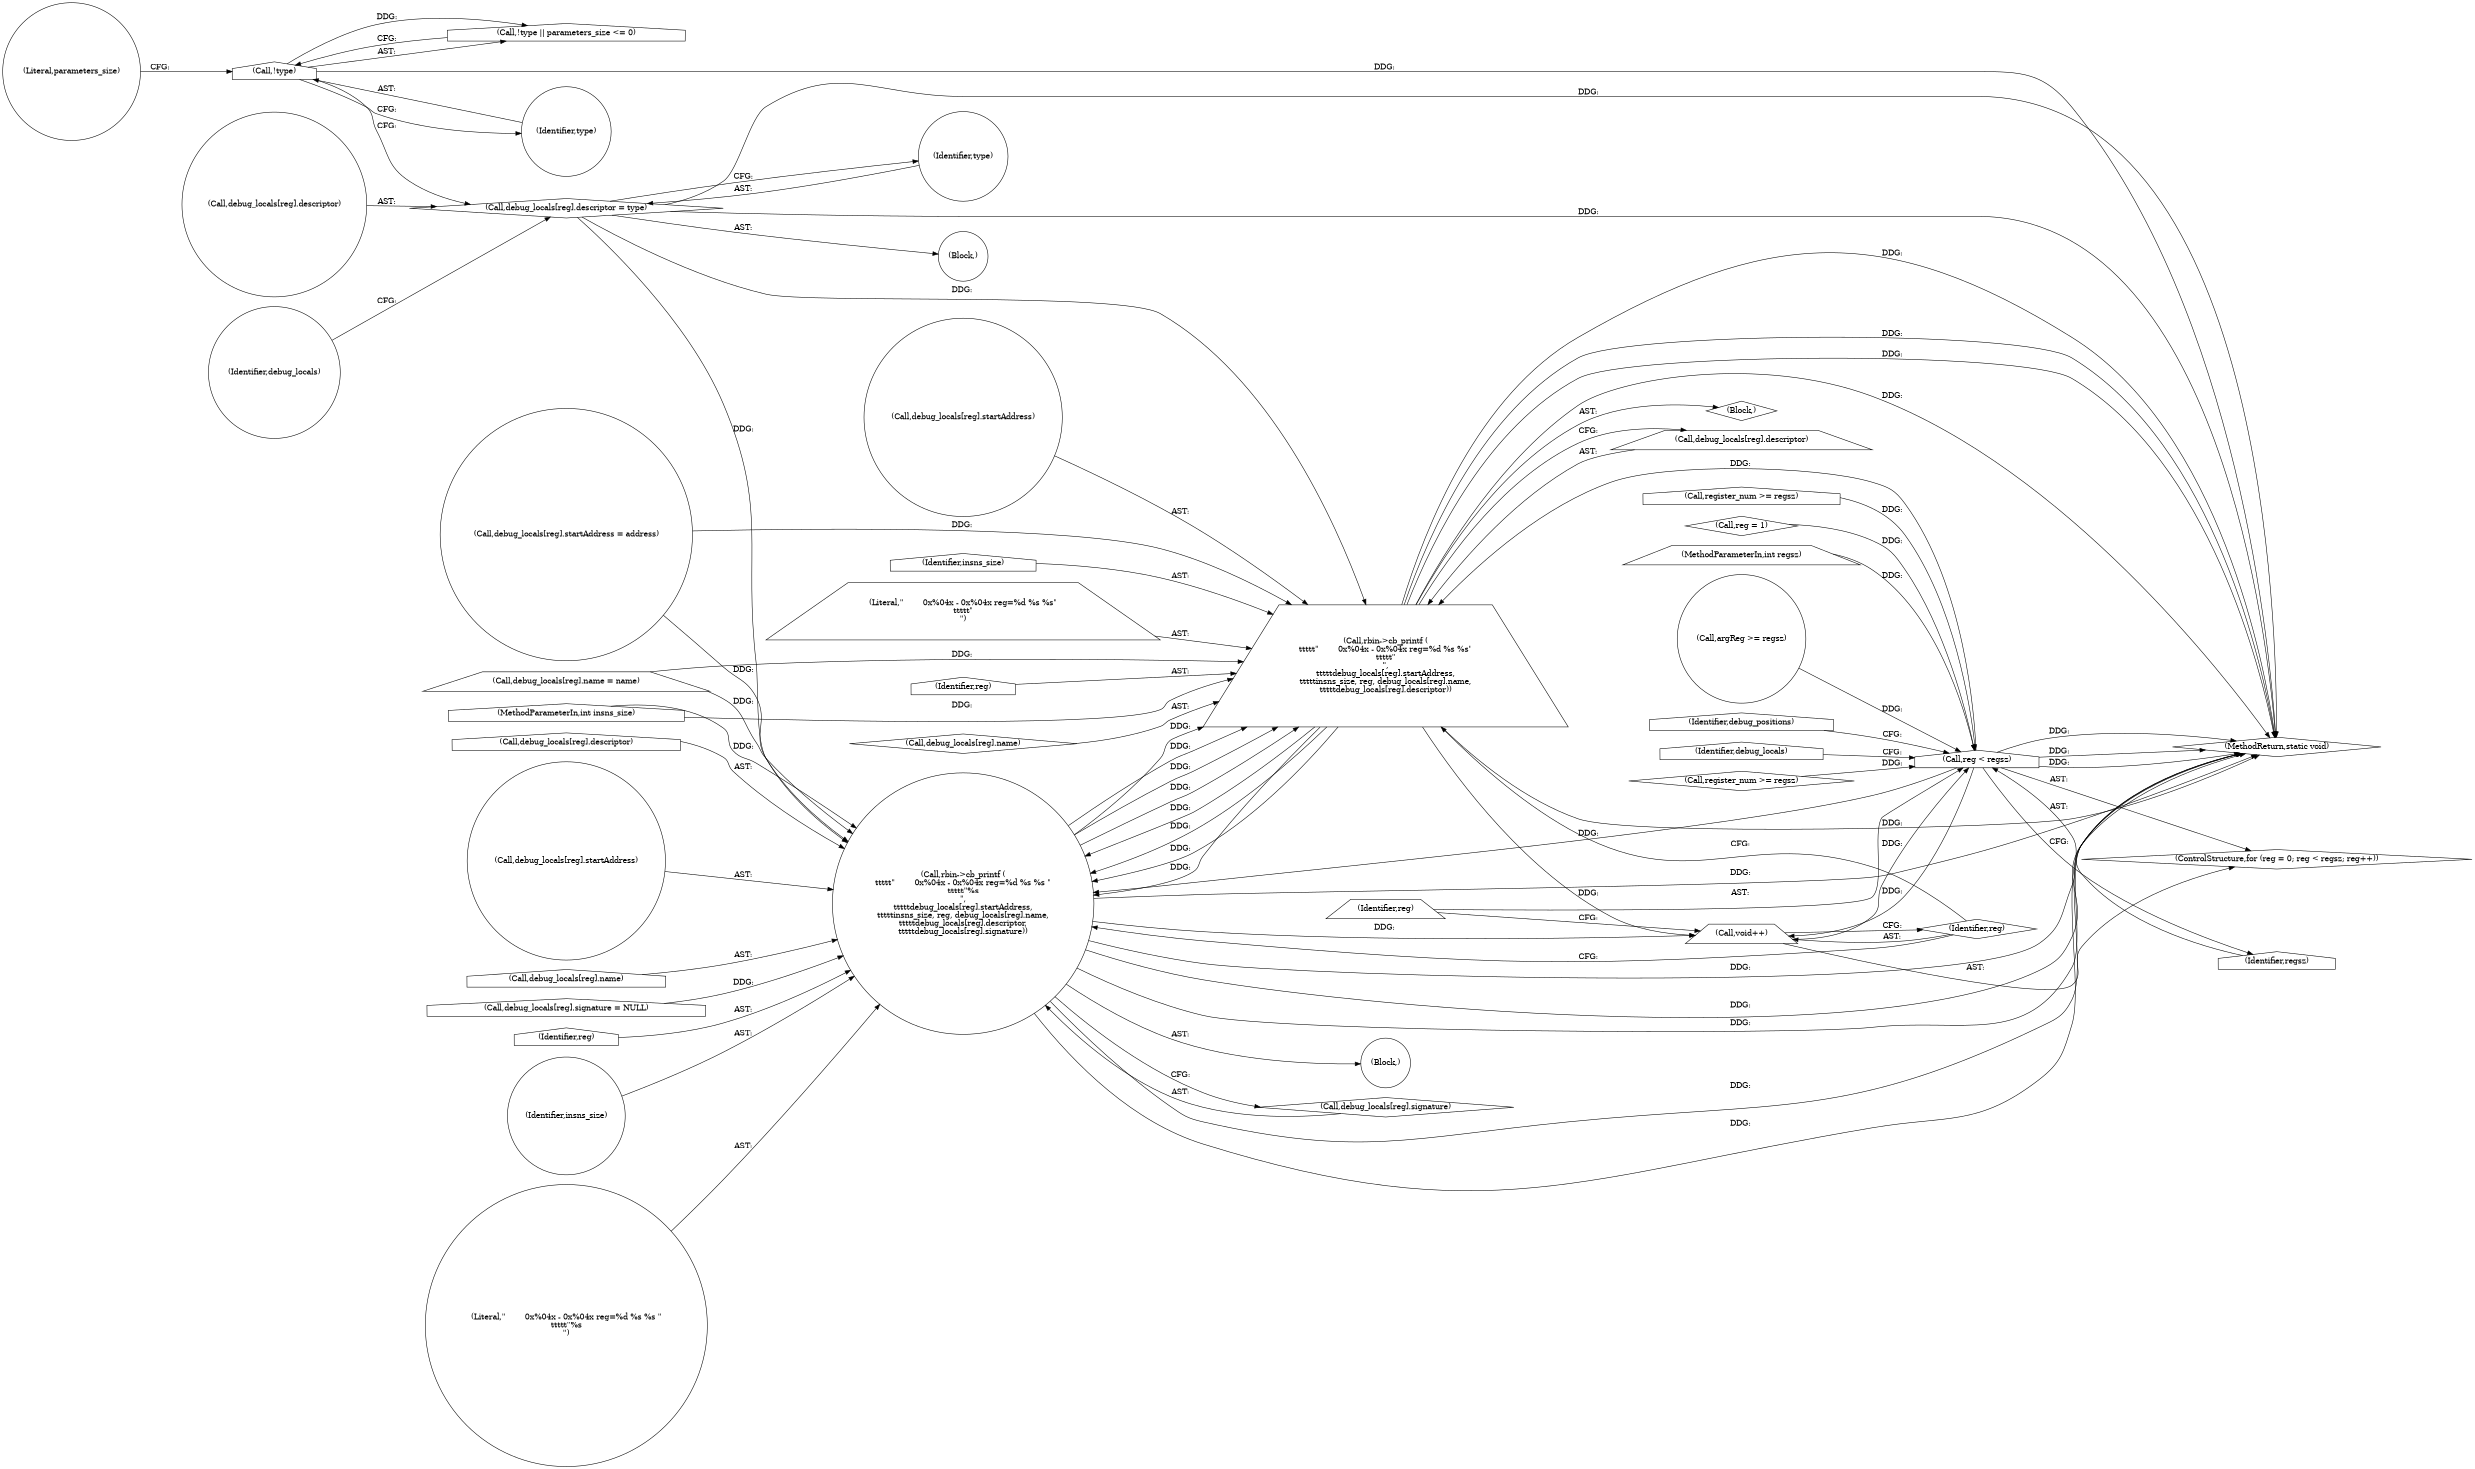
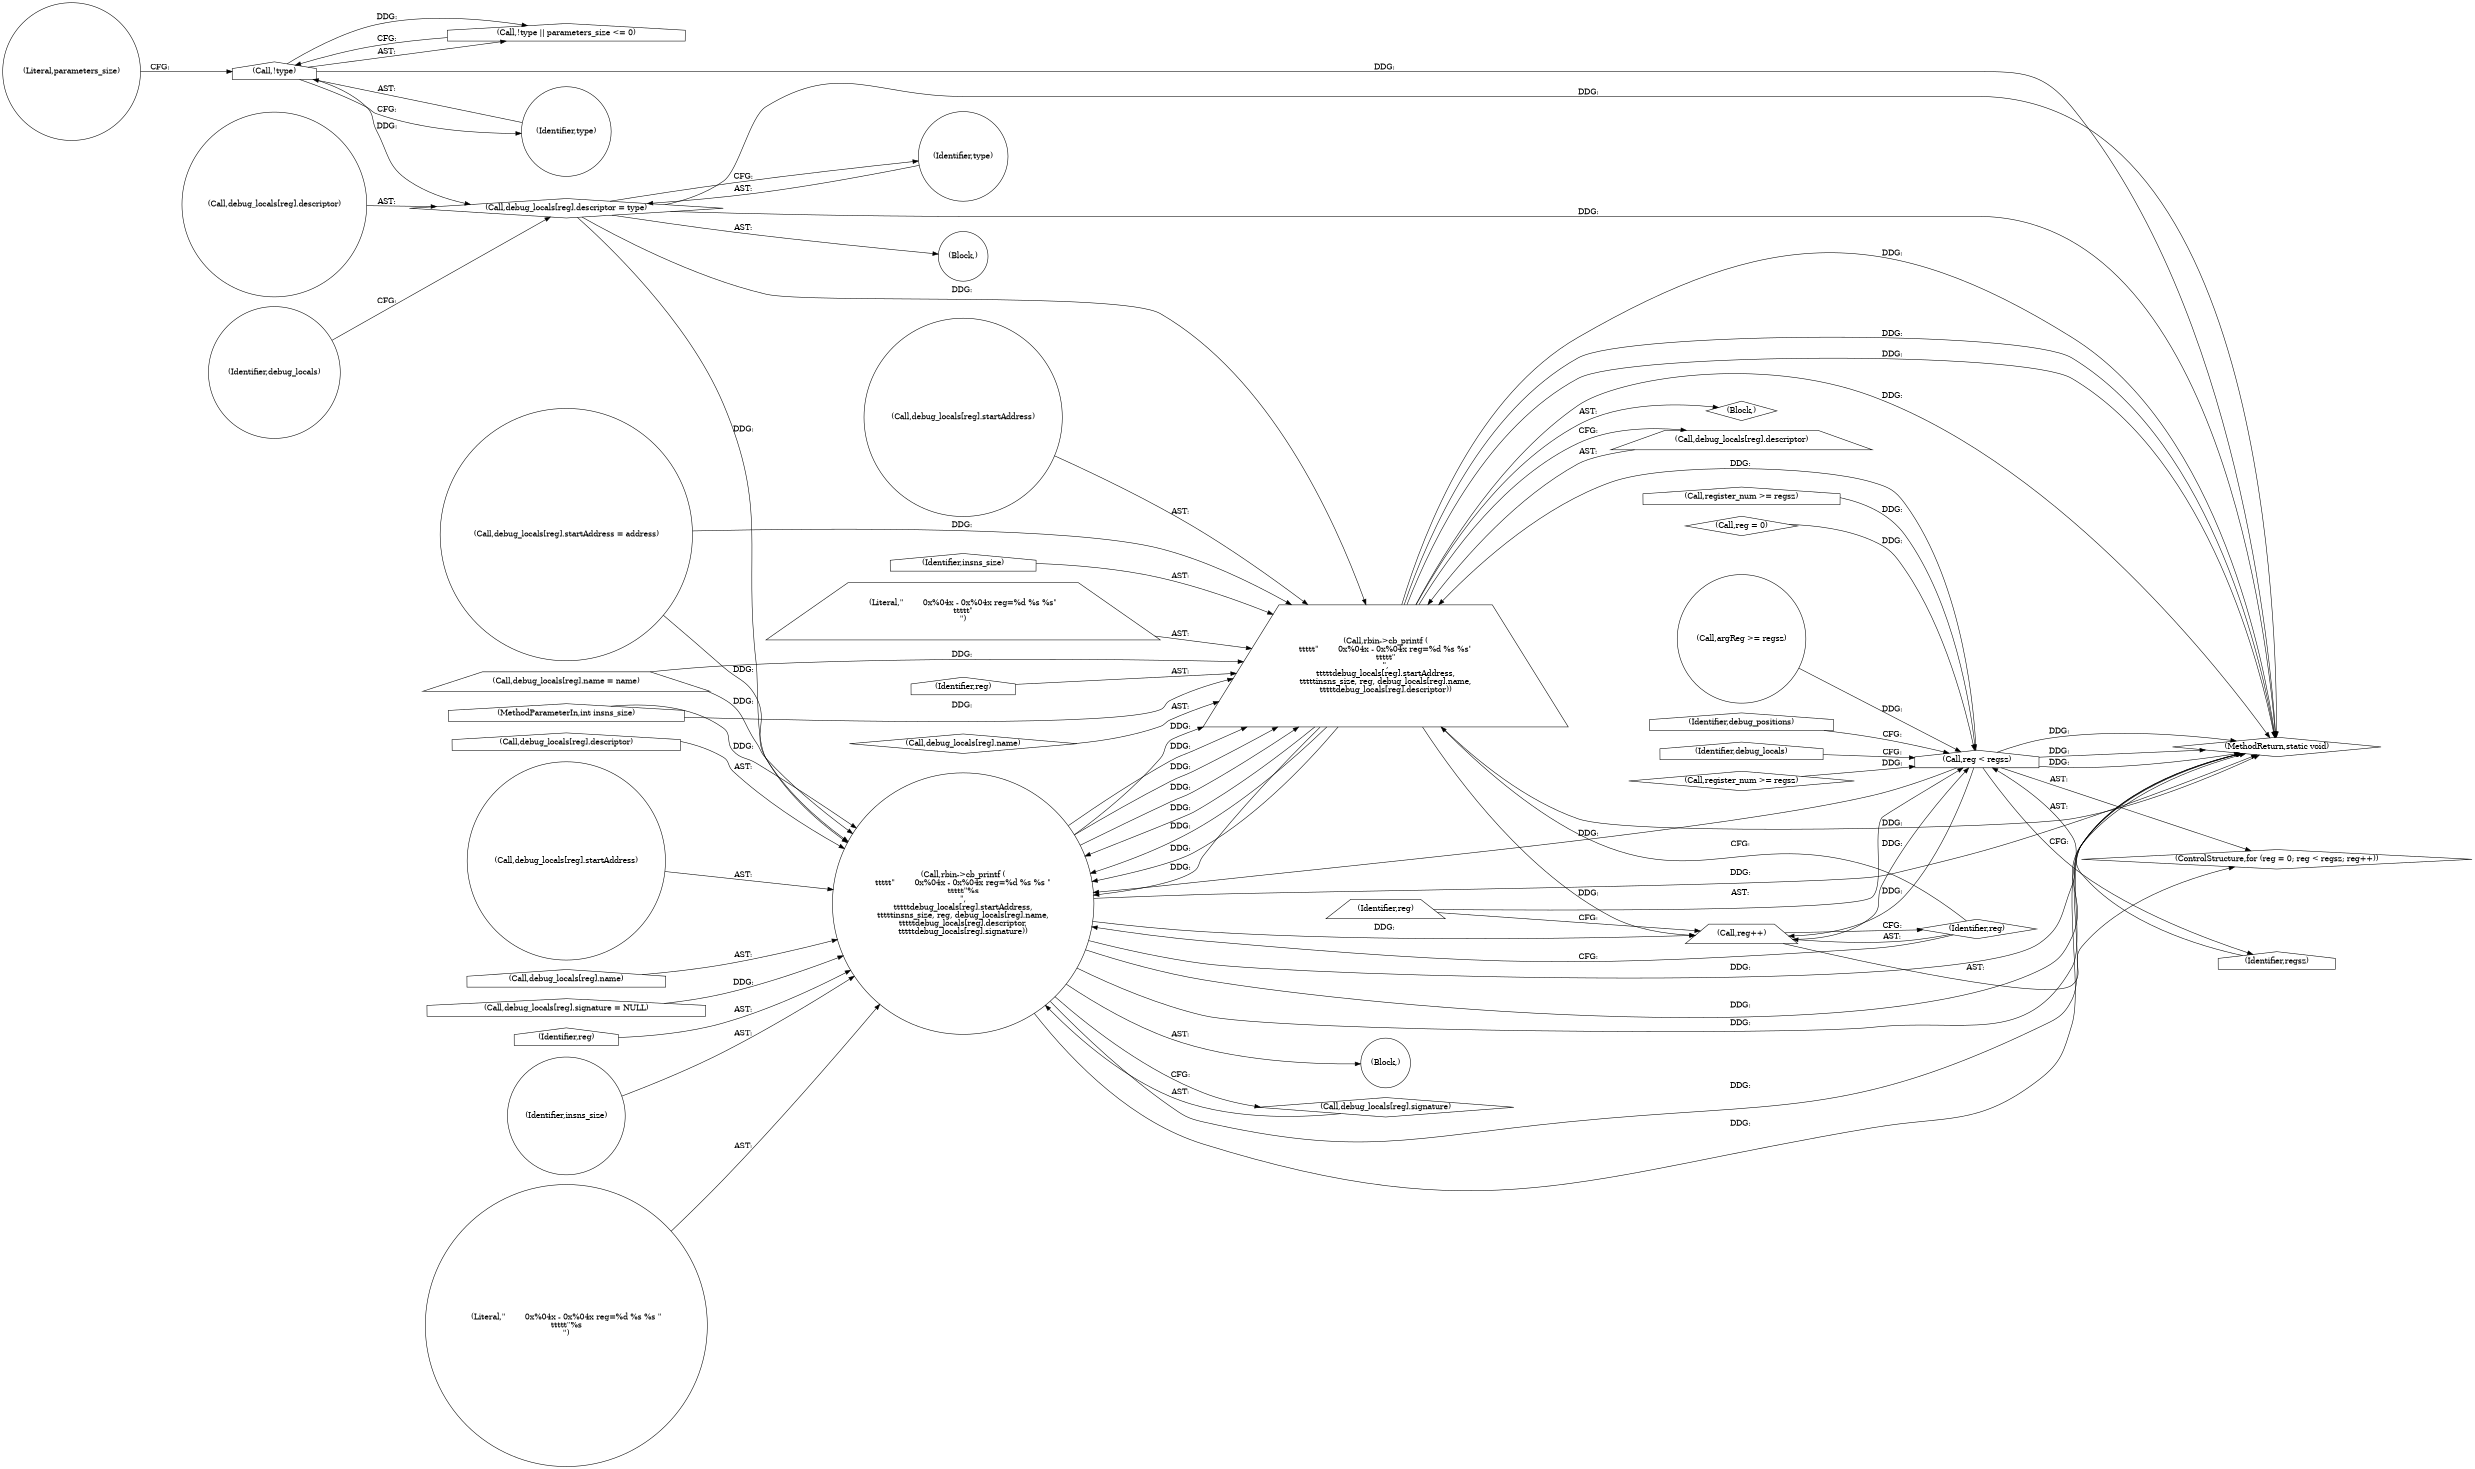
edge "(Call,!type)" -> "(Call,debug_locals[reg].descriptor = type)": label "CFG: " -> "DDG: "
node "(Call,reg = 1)": label "(Call,reg = 1)" -> "(Call,reg = 0)"
node "(MethodParameterIn,int regsz)": removed
node "(Call,void++)": label "(Call,void++)" -> "(Call,reg++)"
